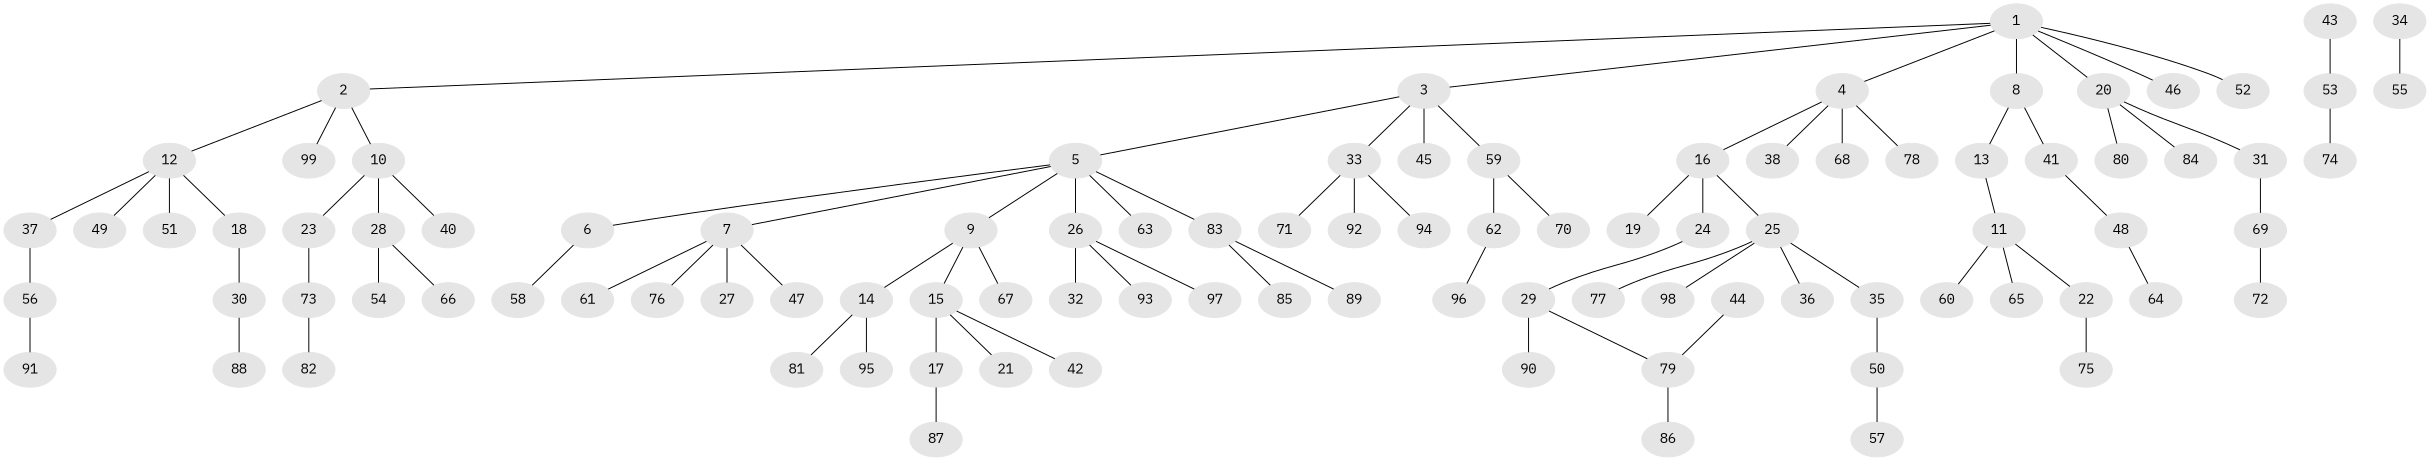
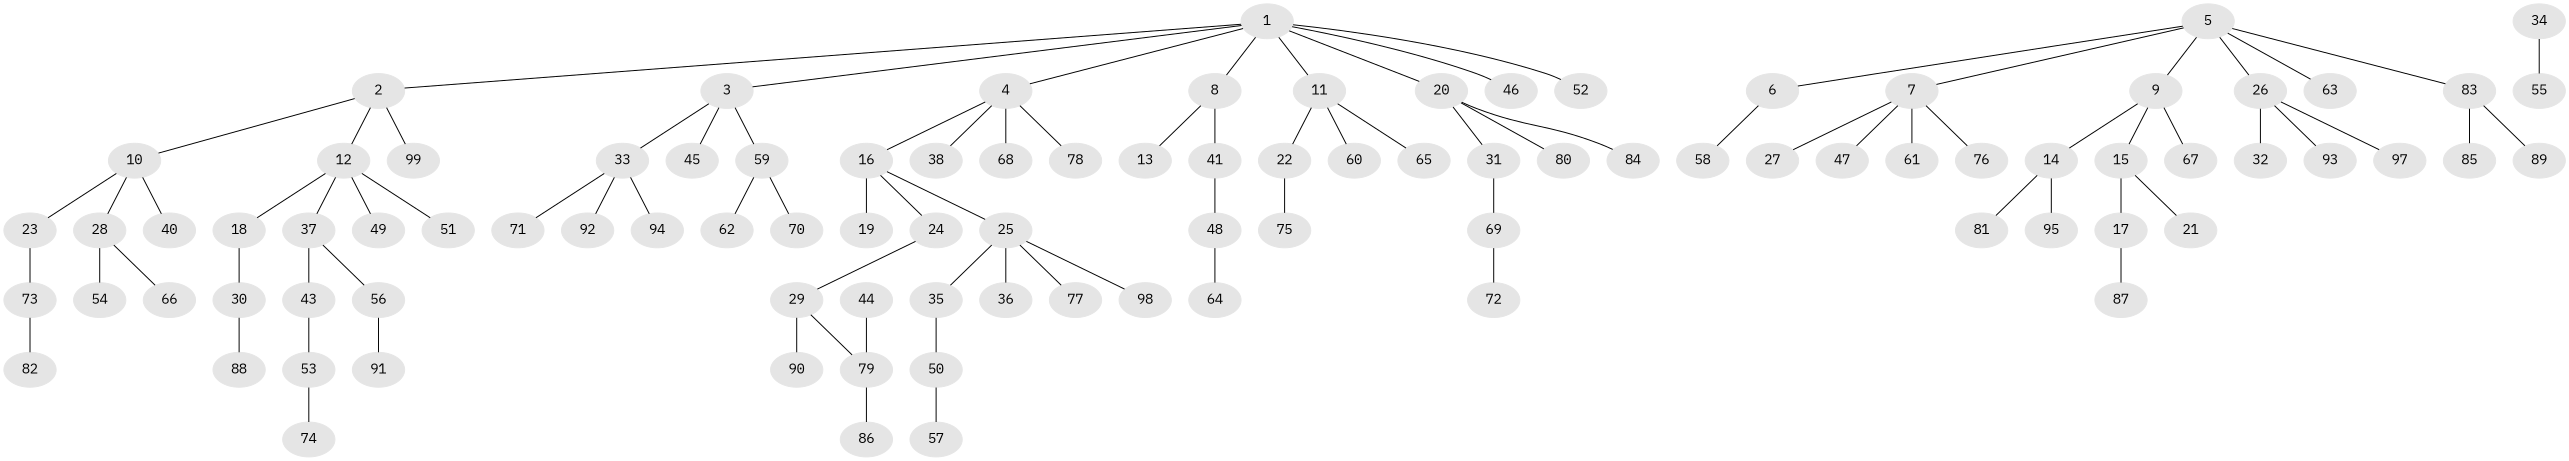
edge "3" -- "5": removed
edge "13" -- "11": now "1" -- "11"
edge "37" -- "43": added
node "96": removed
node "42": removed
